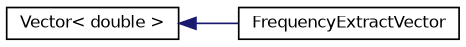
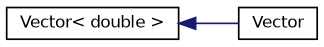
node "FrequencyExtractVector": label "FrequencyExtractVector" -> "Vector"
